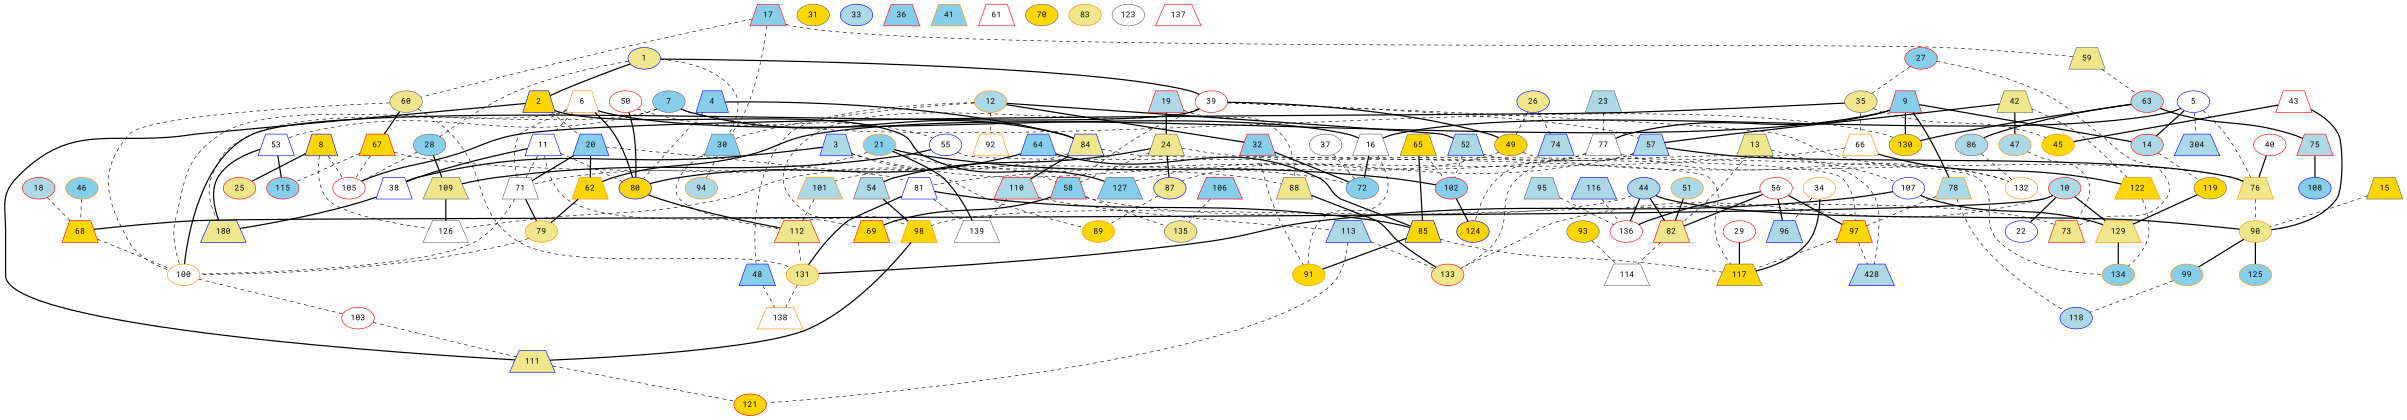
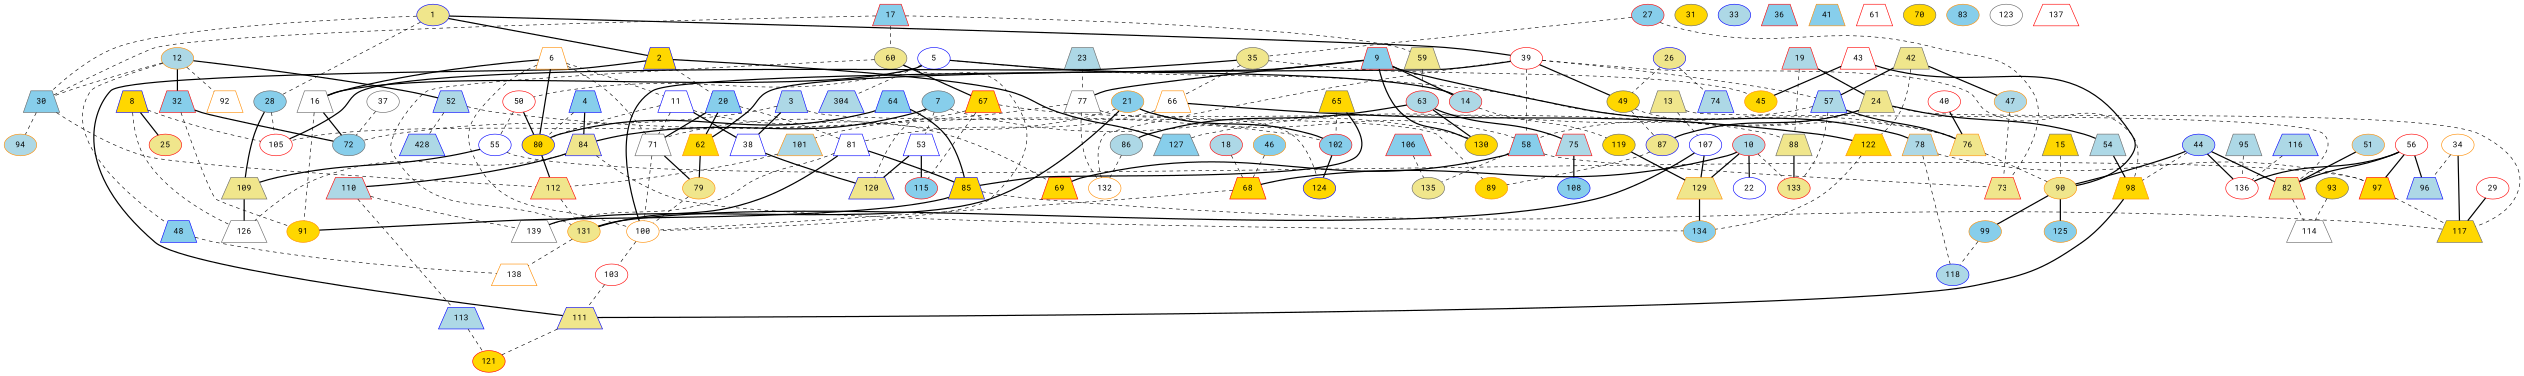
node "83": fillcolor khaki -> skyblue
edge "5" -- "50": added
node "180": label "180" -> "120"
edge "97" -- "428": removed
edge "113" -- "133": removed
